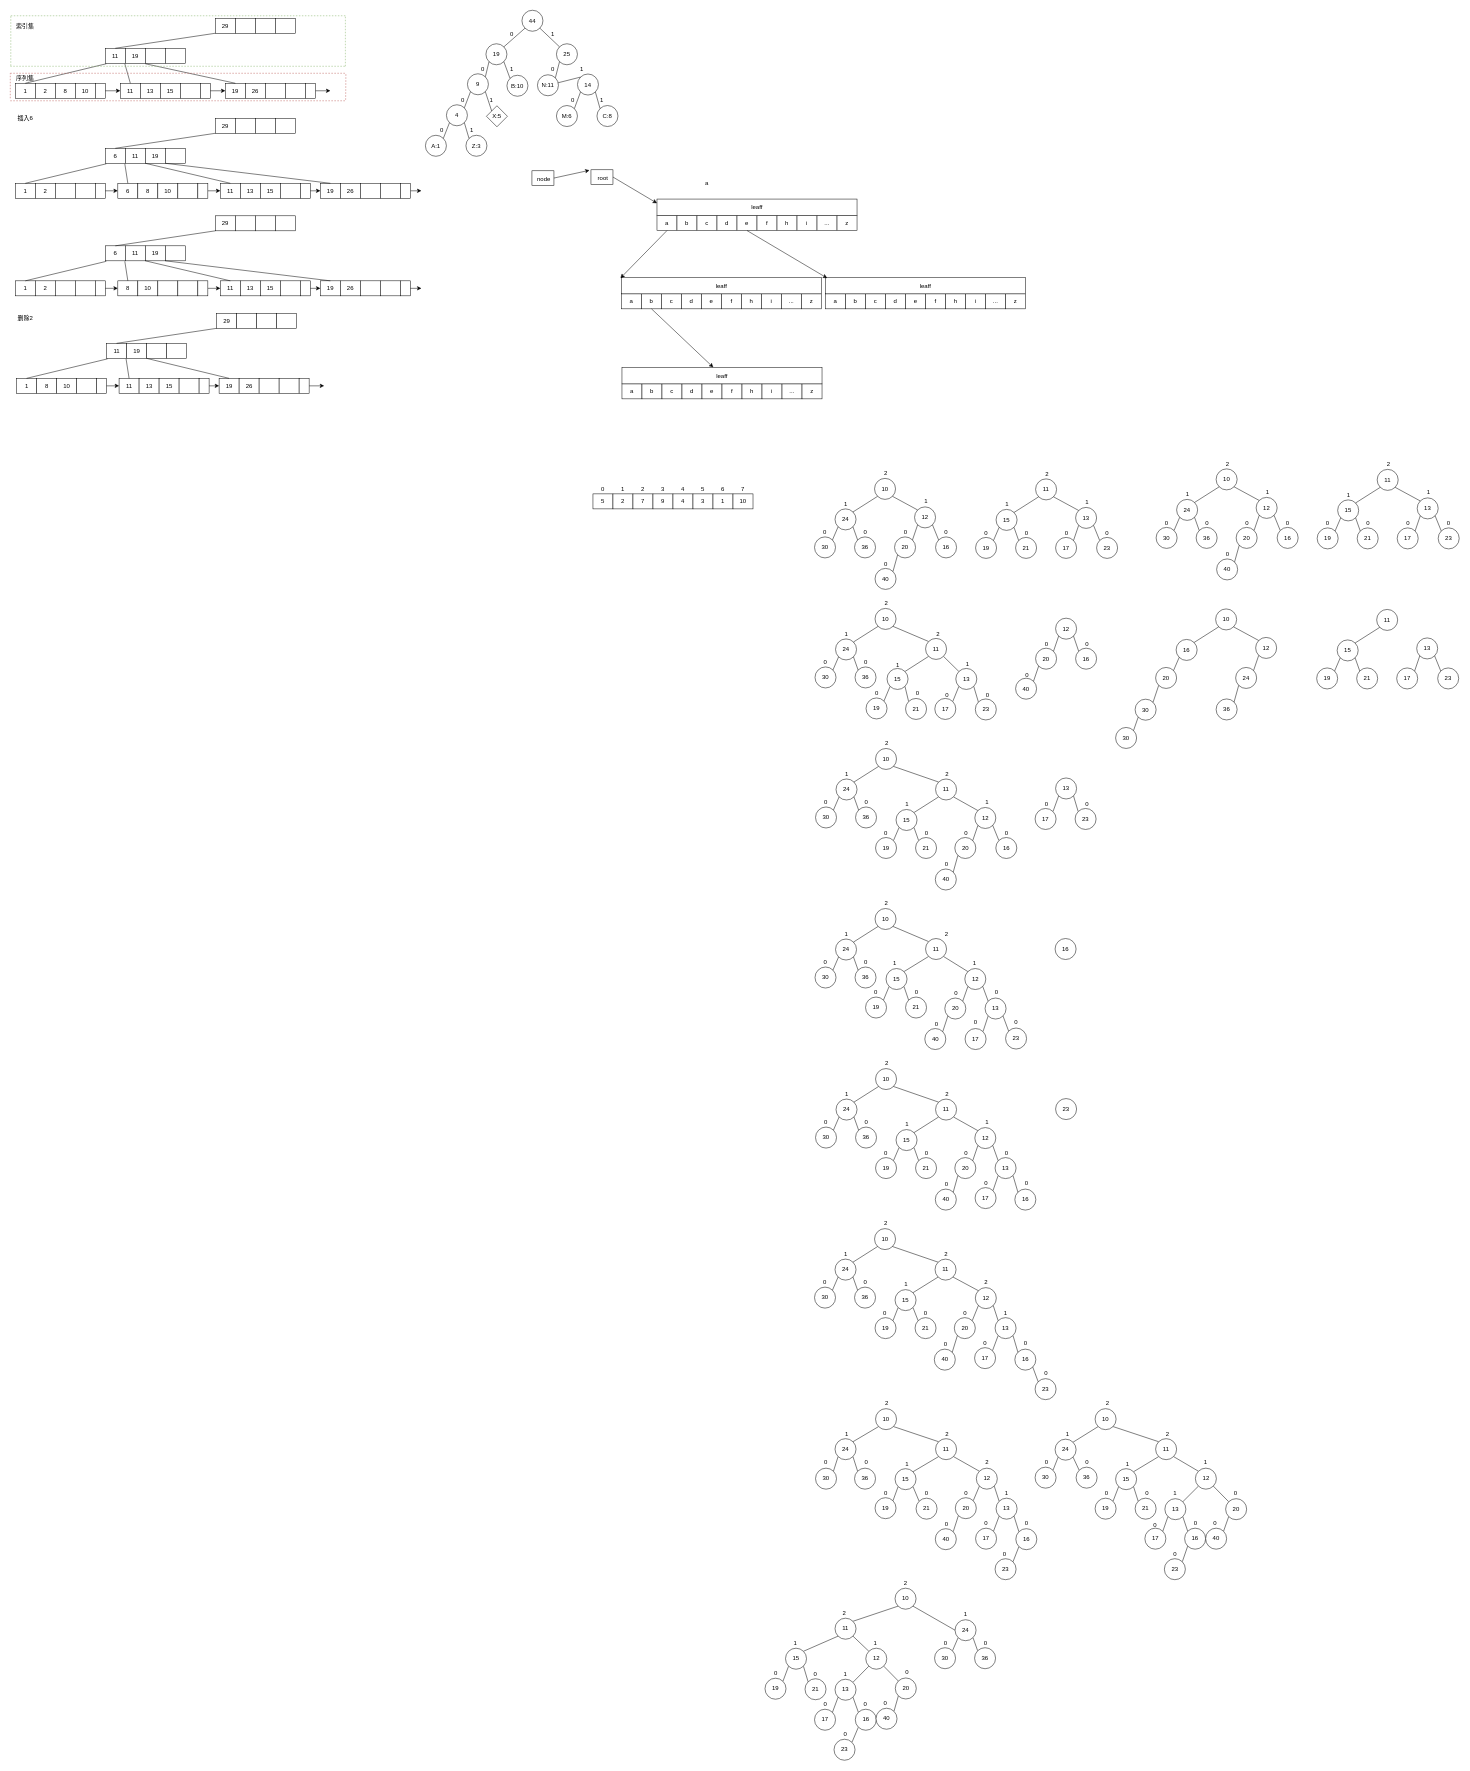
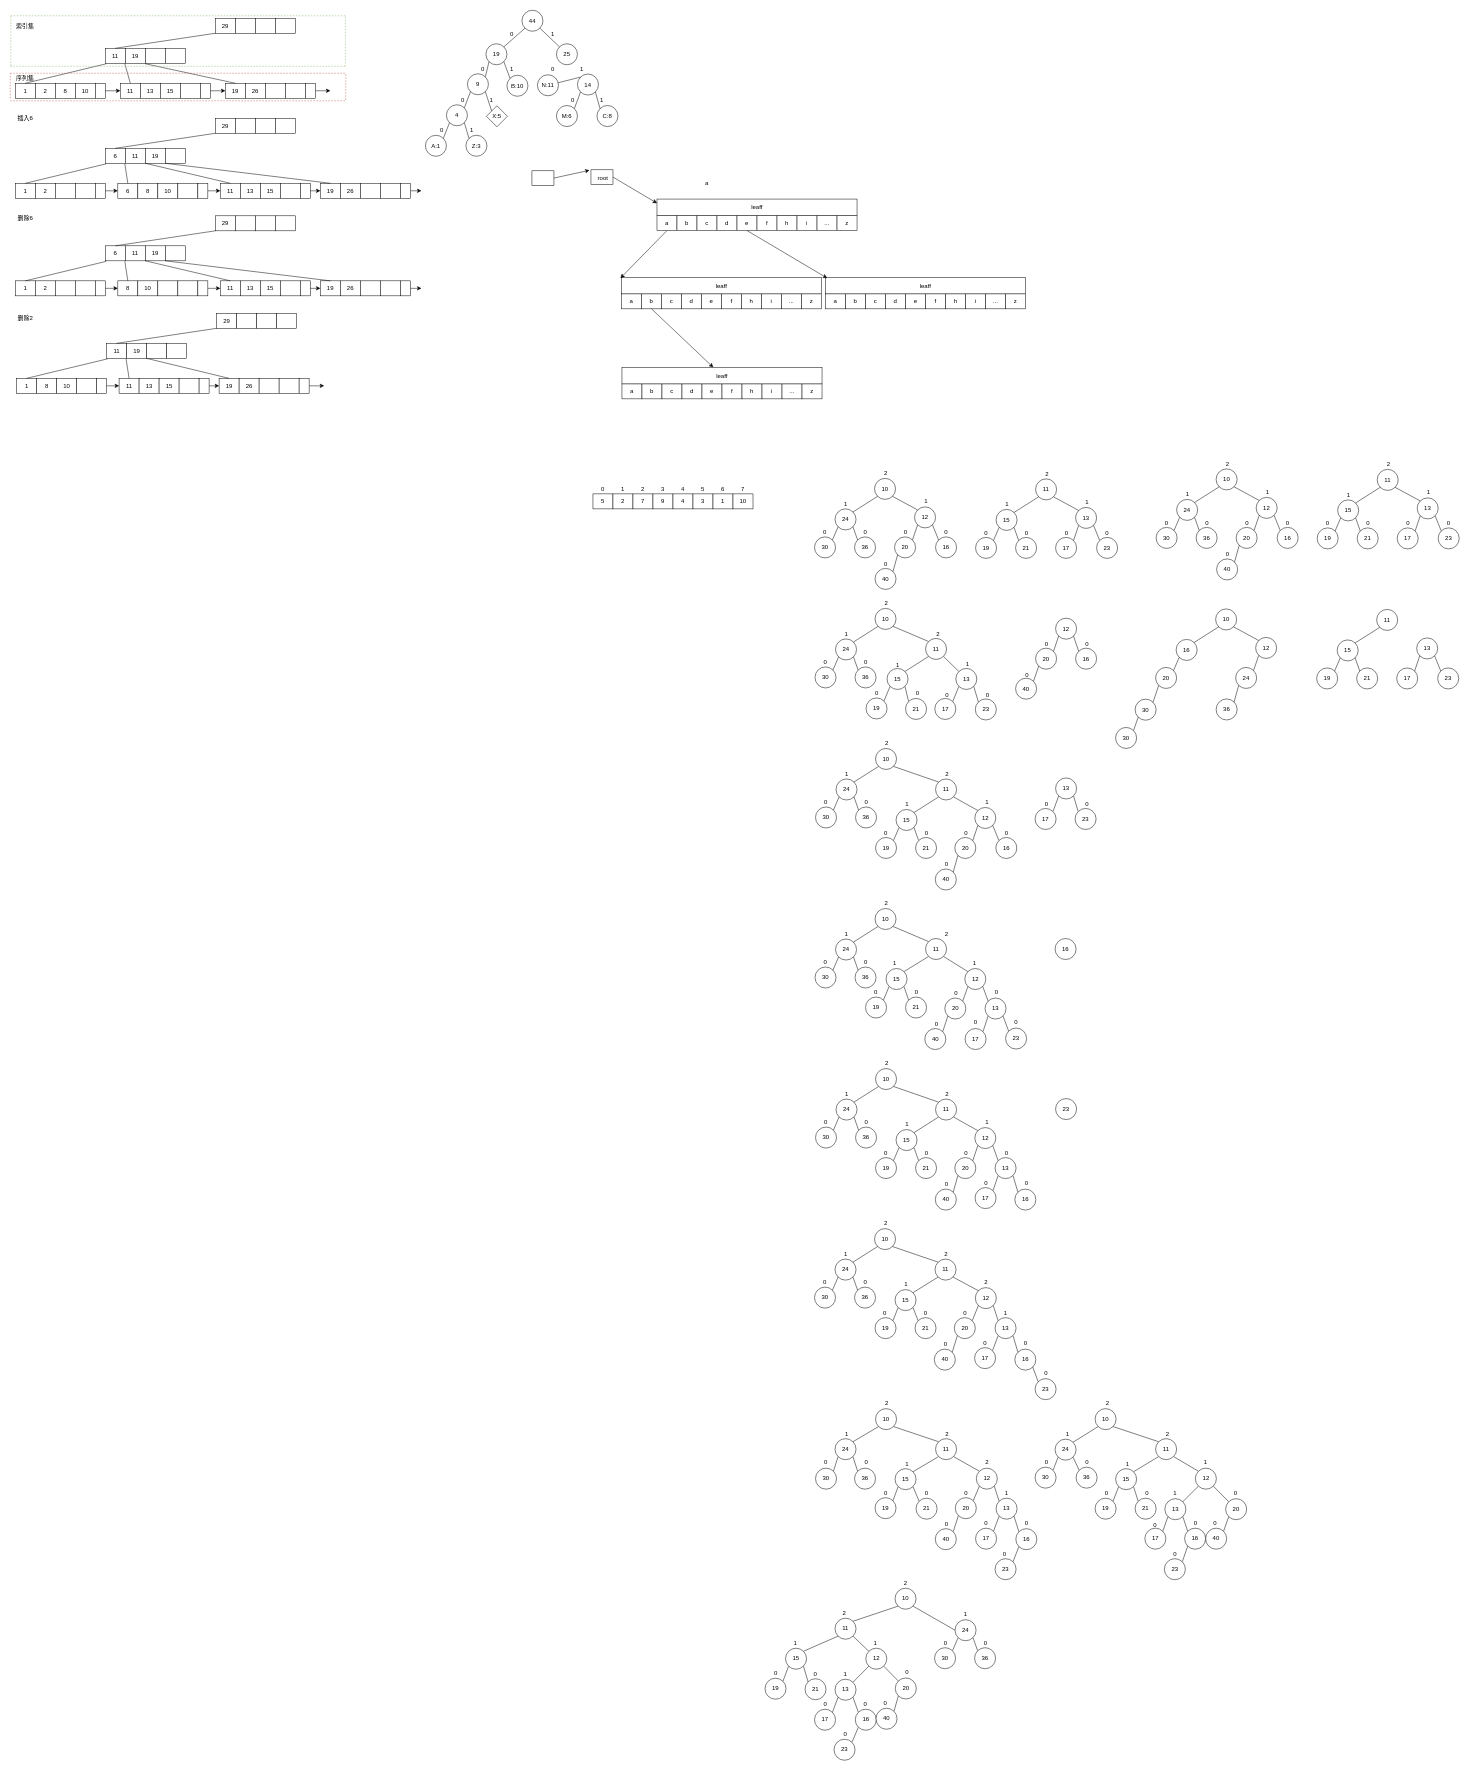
edge "25" -- "N:11": removed
node "node": removed
node "删除6": added
